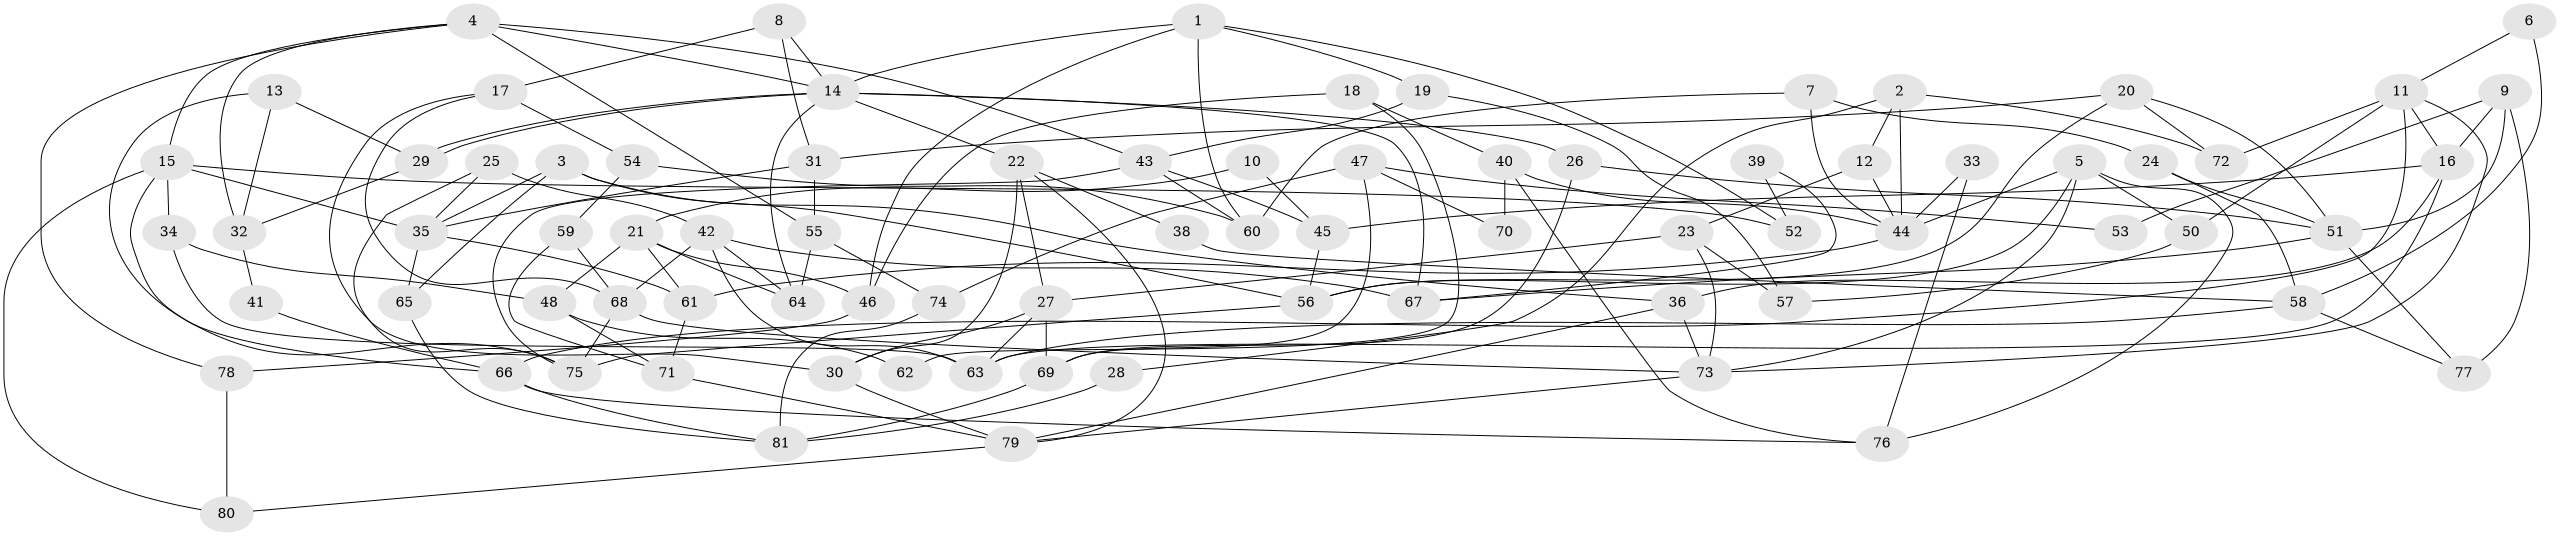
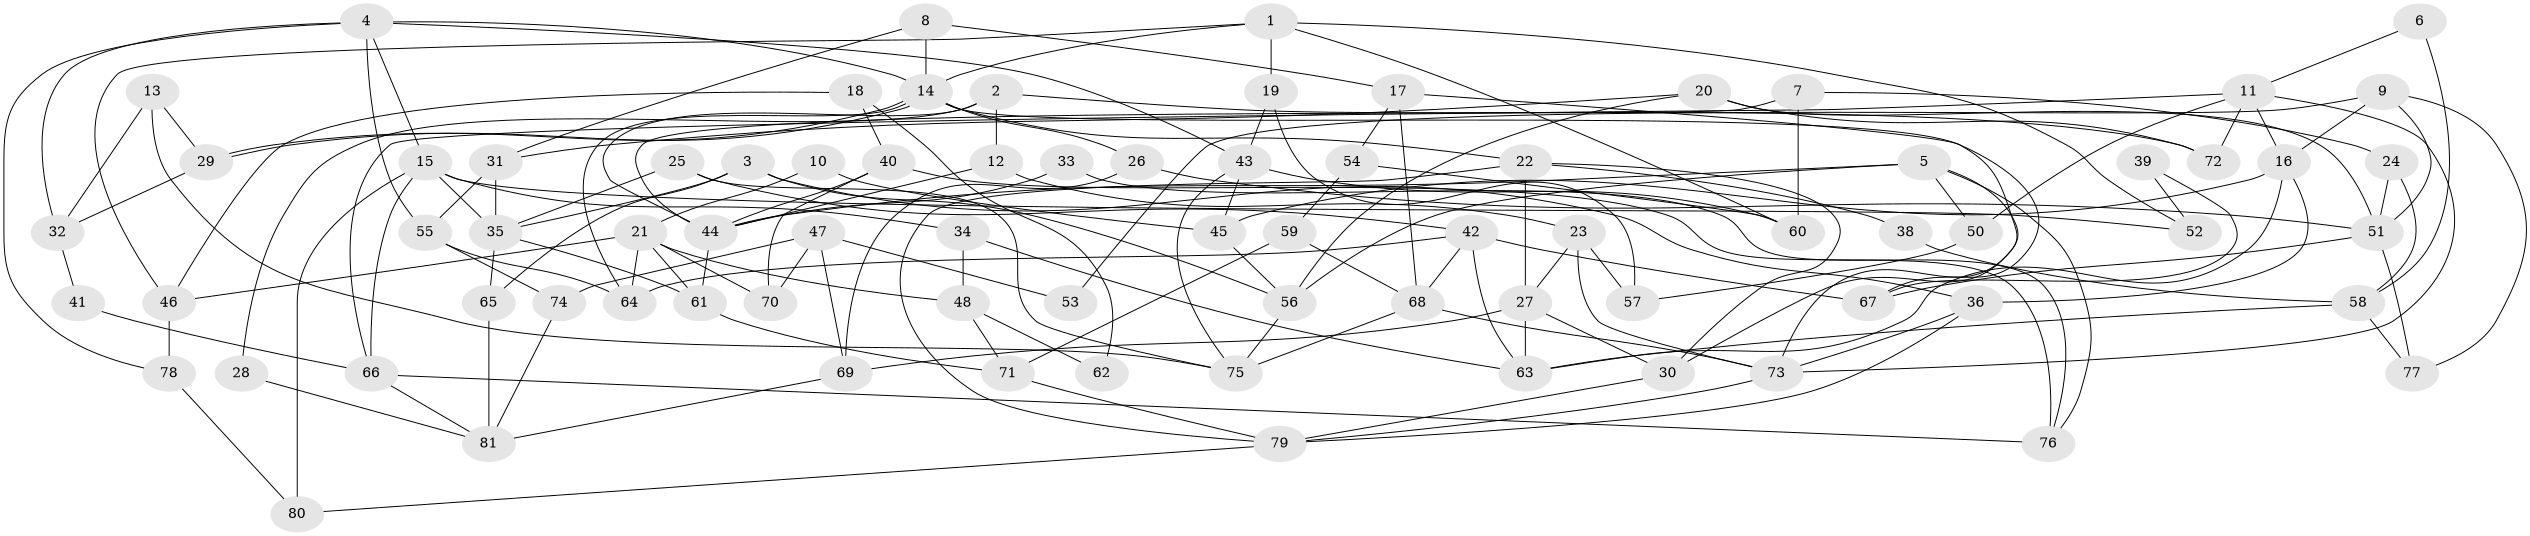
edge "21" -- "70": added
